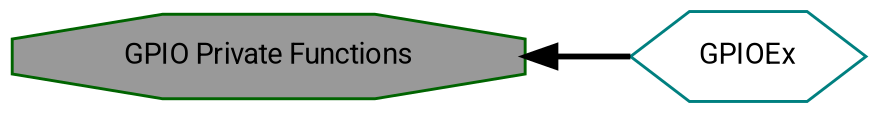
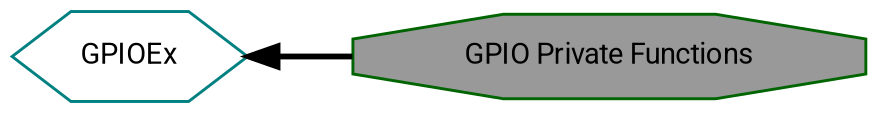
edge "GPIOEx" -> "GPIO Private Functions": reversed
